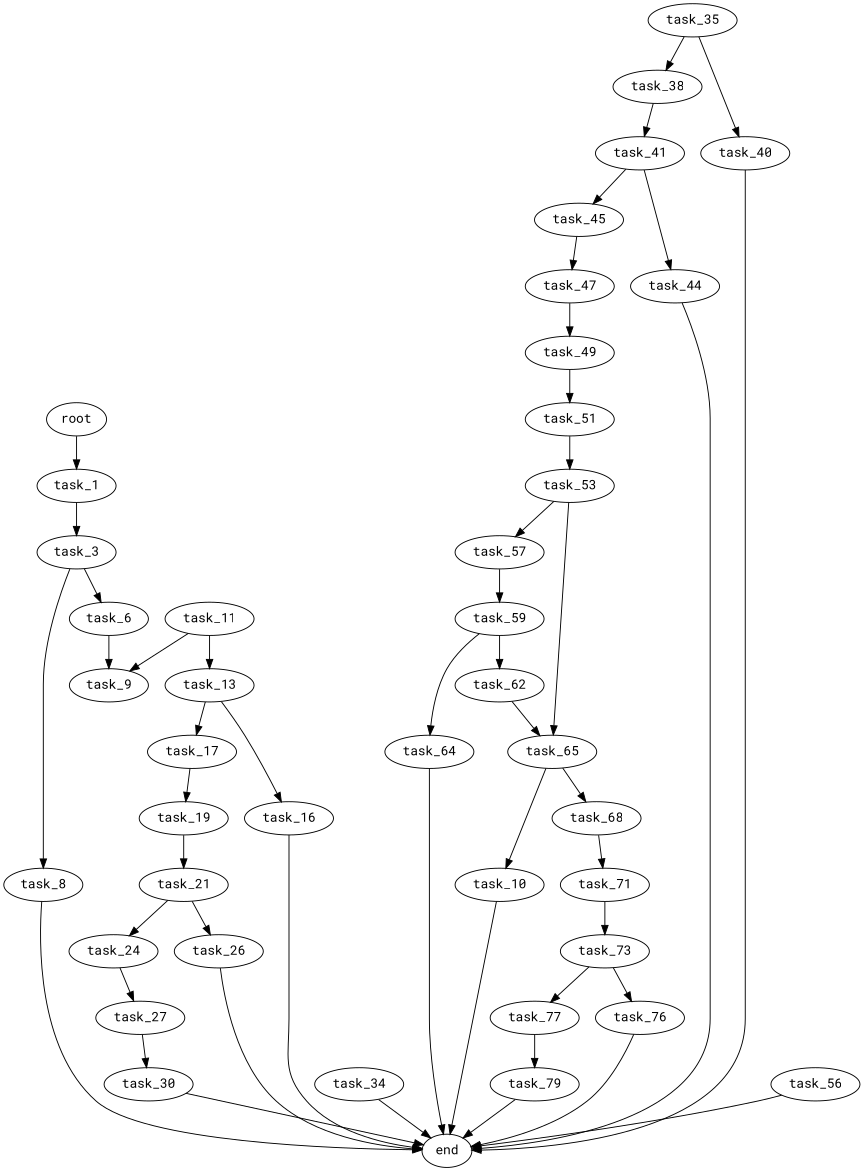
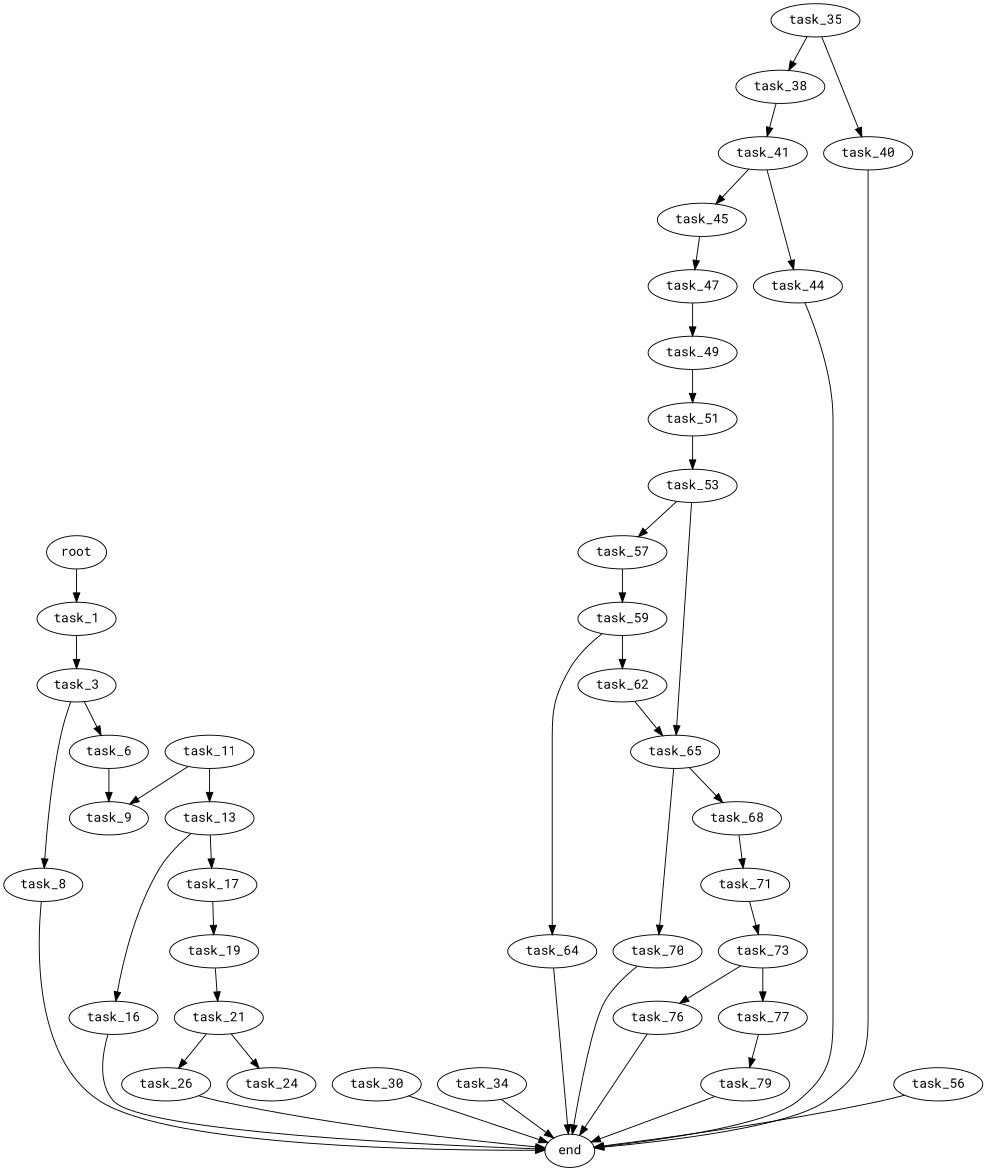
node "task_10": label "task_10" -> "task_70"
node "task_27": removed
